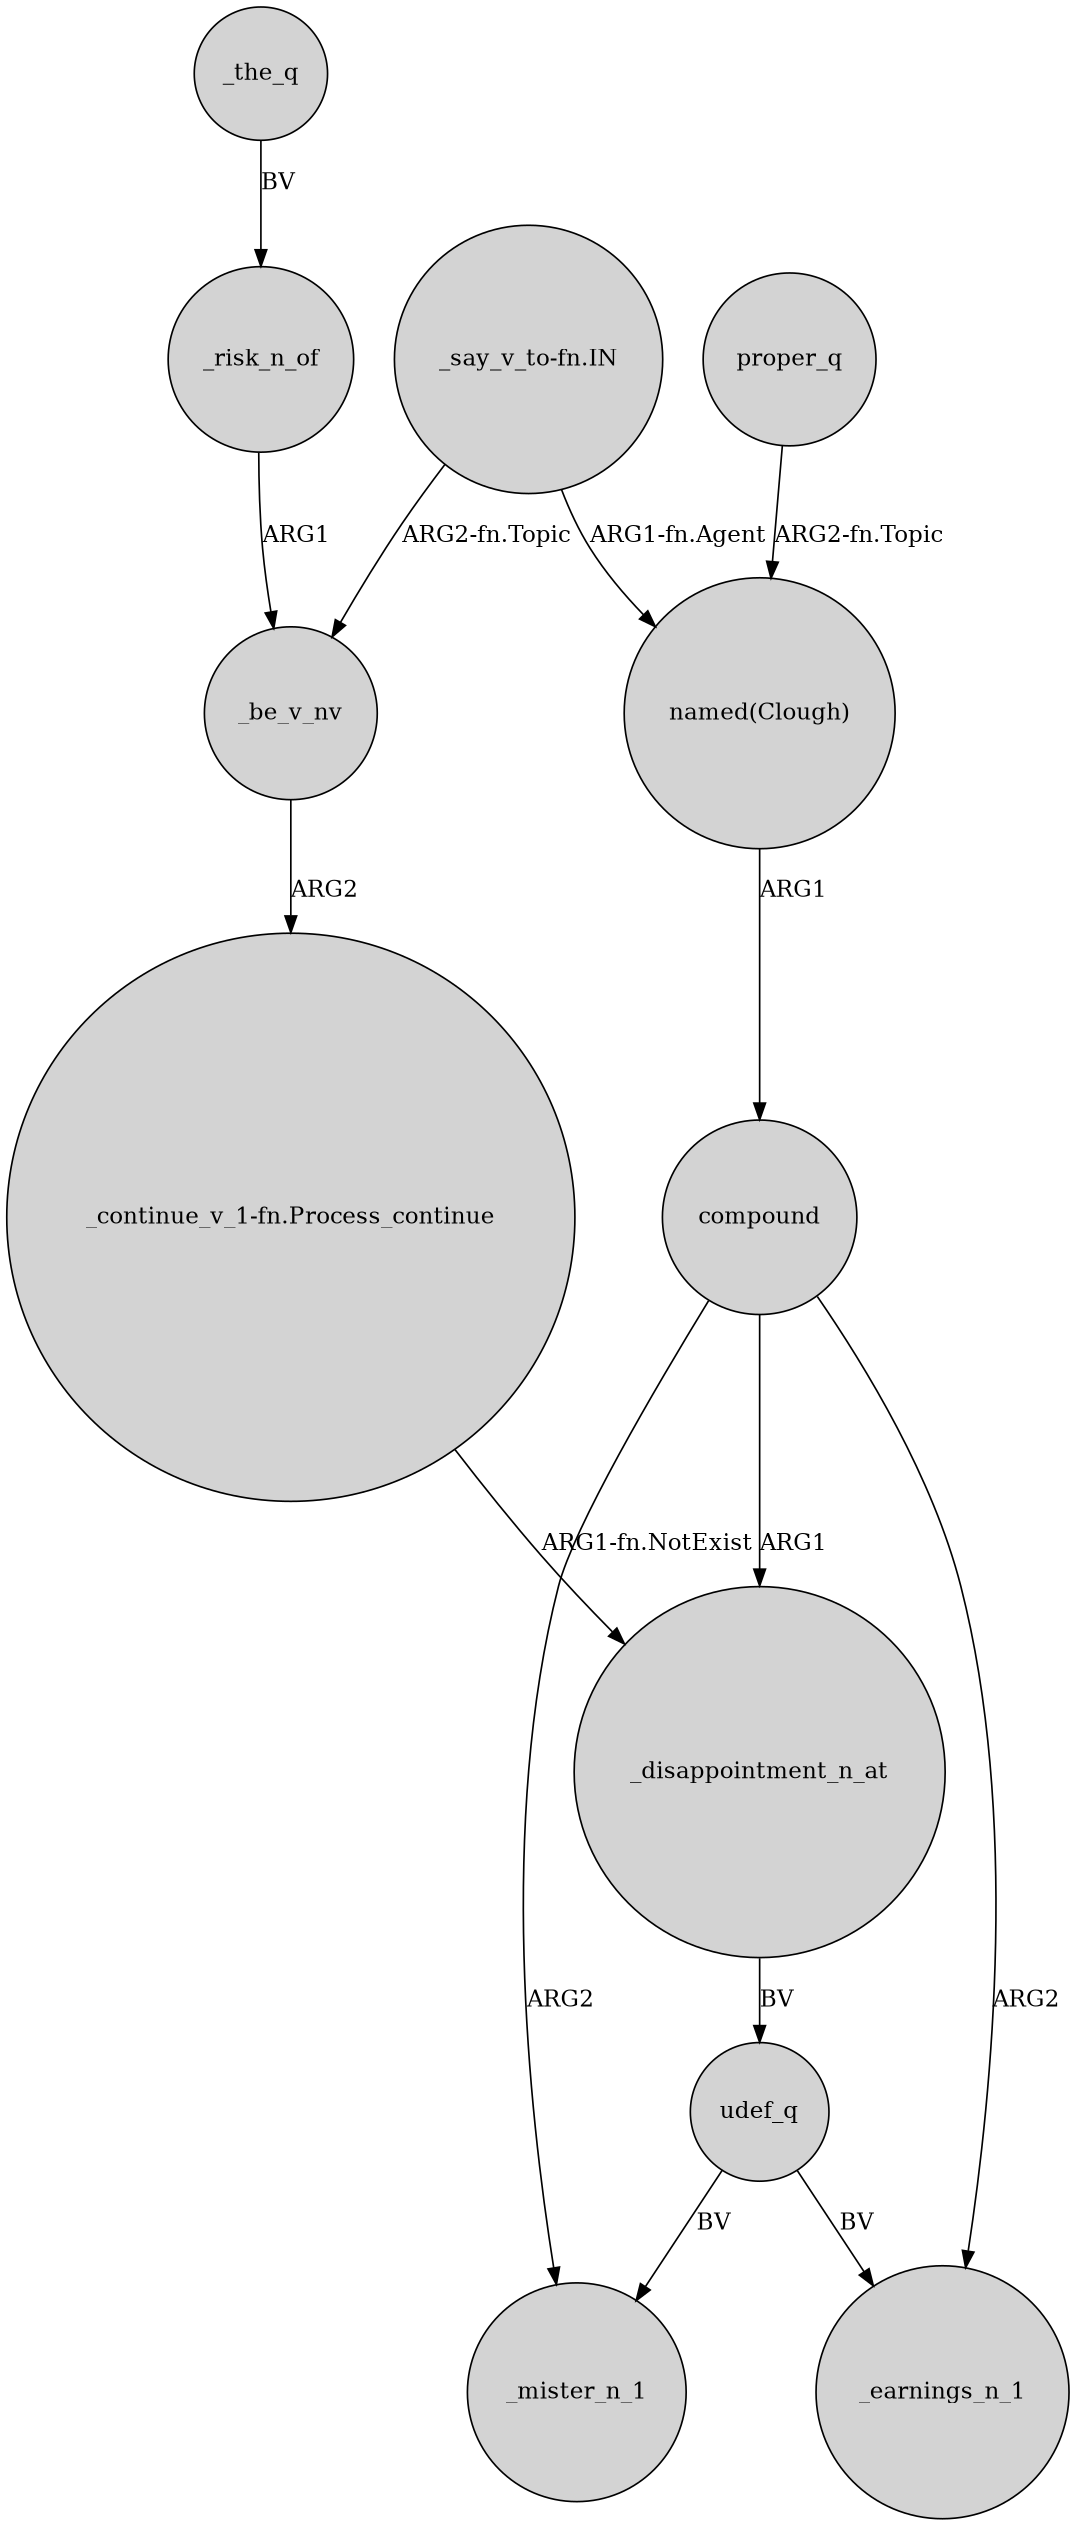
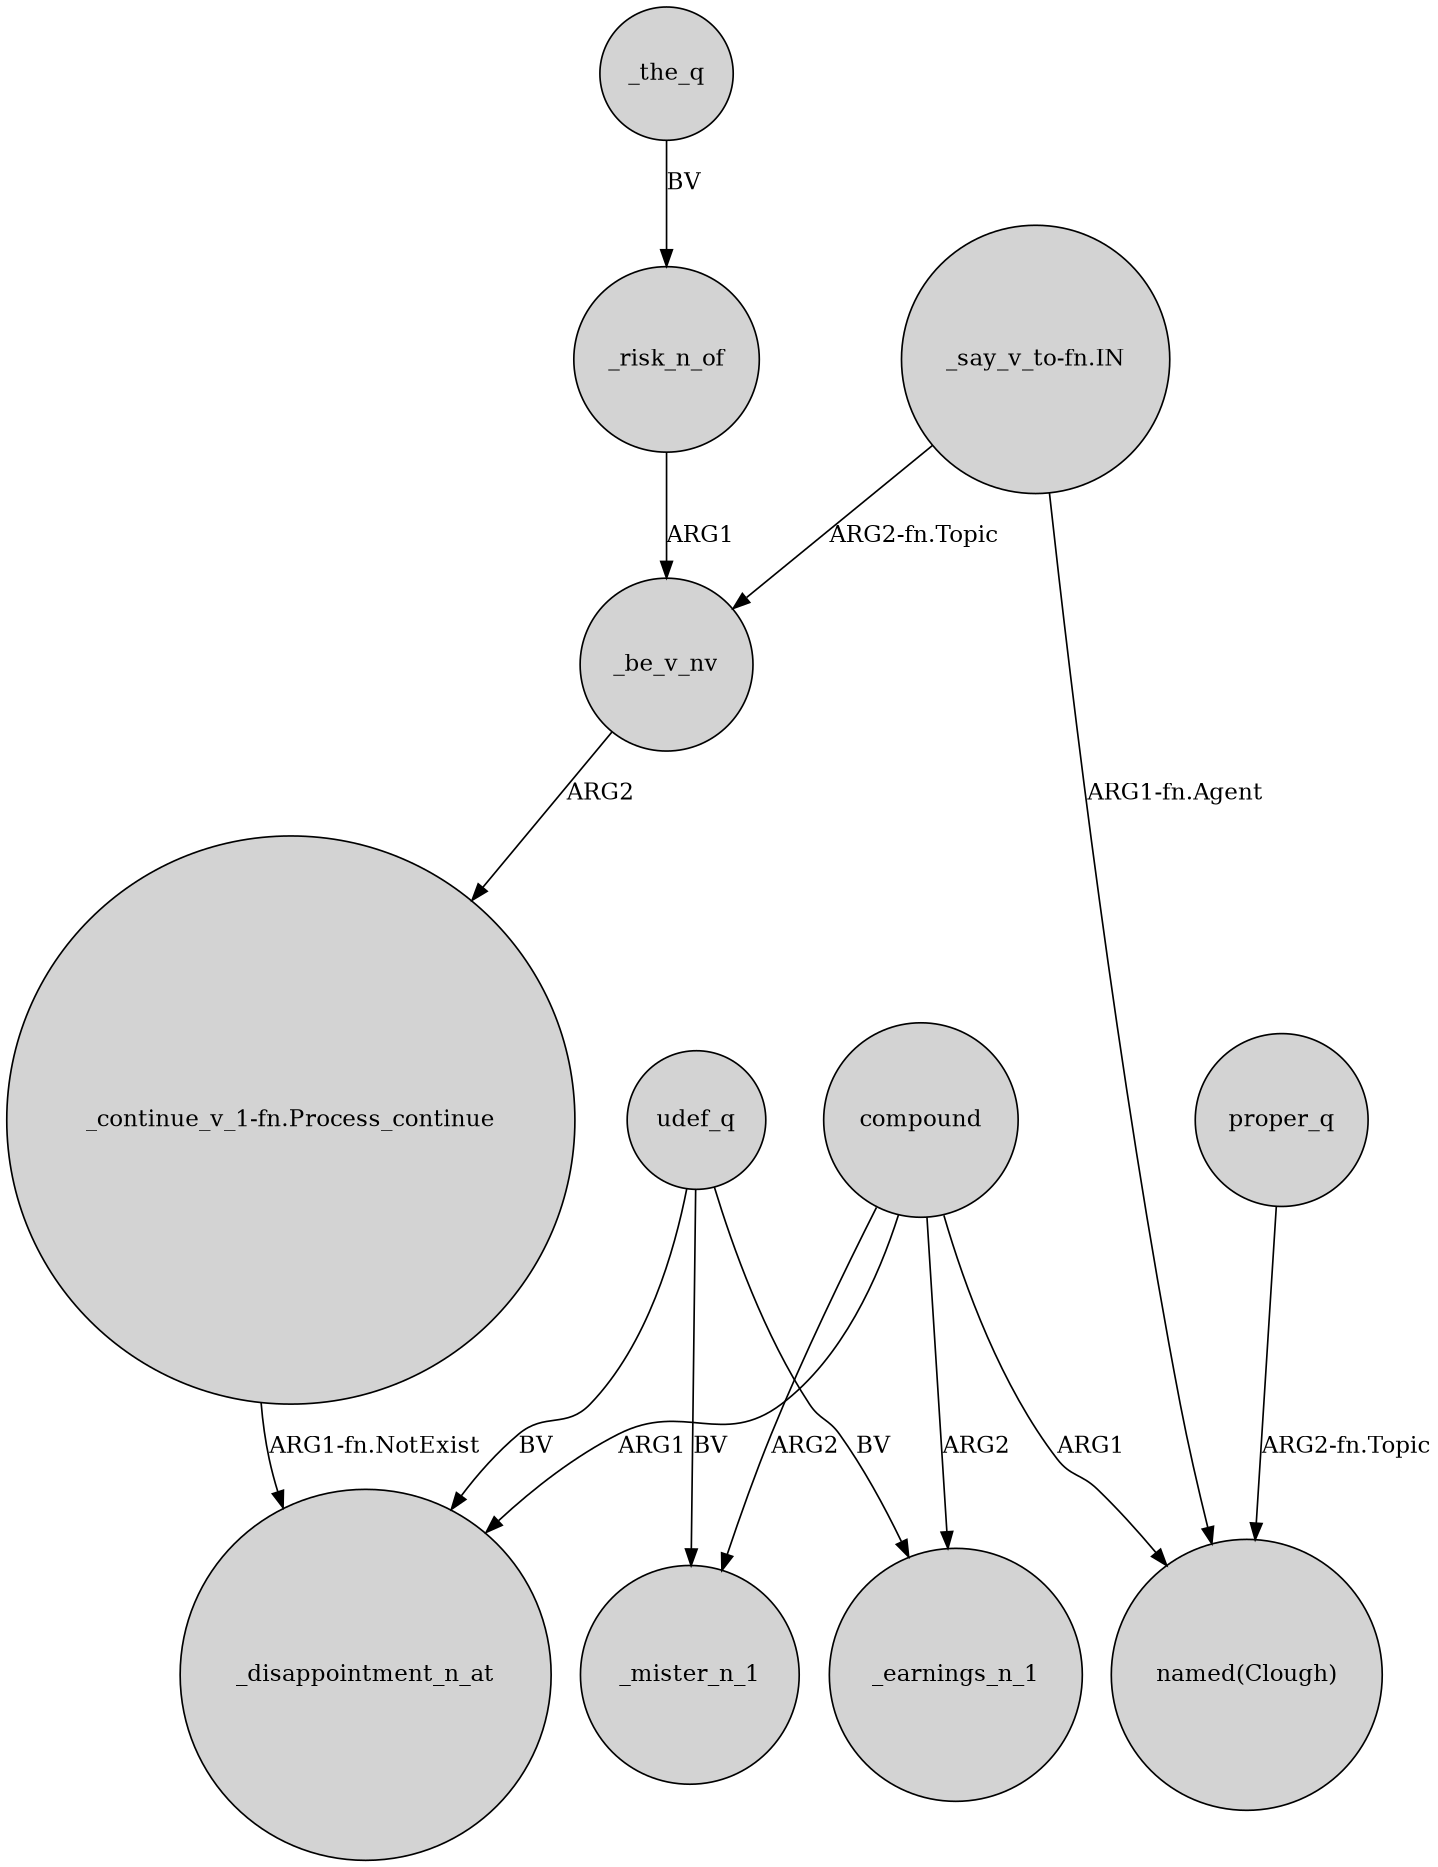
edge "named(Clough)" -> "compound": reversed
edge "_disappointment_n_at" -> "udef_q": reversed
